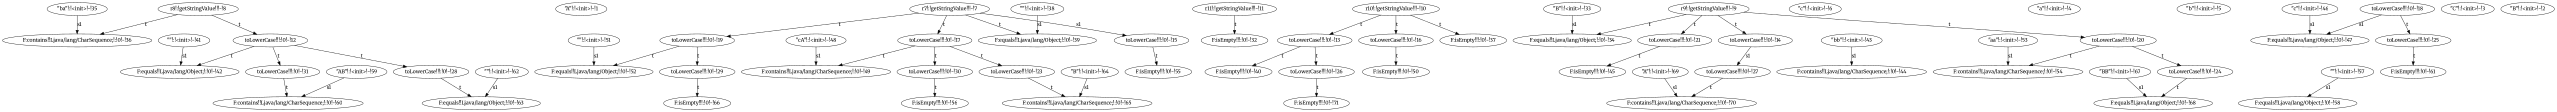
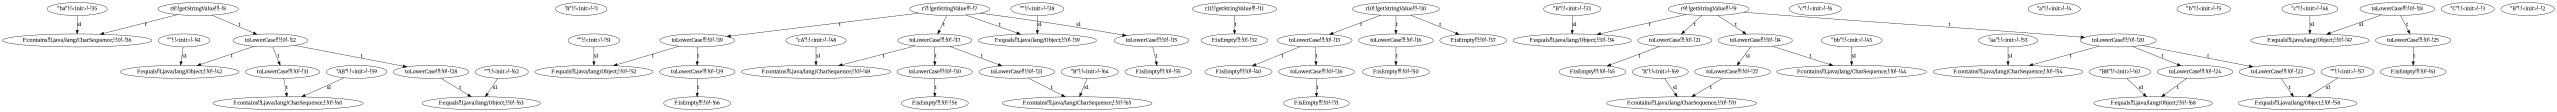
edge "toLowerCase!!!:!0!-!14" -> "F:contains!!Ljava/lang/CharSequence;!:!0!-!44": added, label "t"
node "toLowerCase!!!:!0!-!22": added
